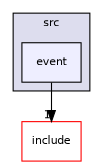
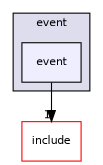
cluster "src": label "src" -> "event"
